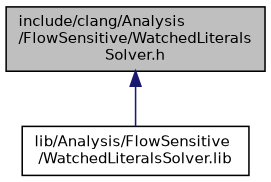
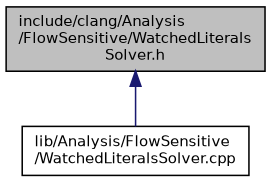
node "lib/Analysis/FlowSensitive /WatchedLiteralsSolver.lib": label "lib/Analysis/FlowSensitive /WatchedLiteralsSolver.lib" -> "lib/Analysis/FlowSensitive /WatchedLiteralsSolver.cpp"
